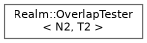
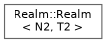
node "Realm::OverlapTester < N2, T2 >": label "Realm::OverlapTester < N2, T2 >" -> "Realm::Realm < N2, T2 >"
